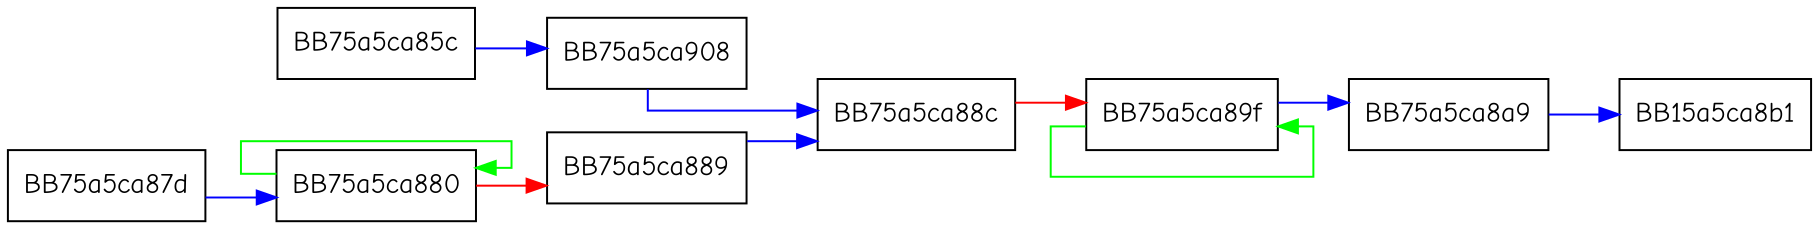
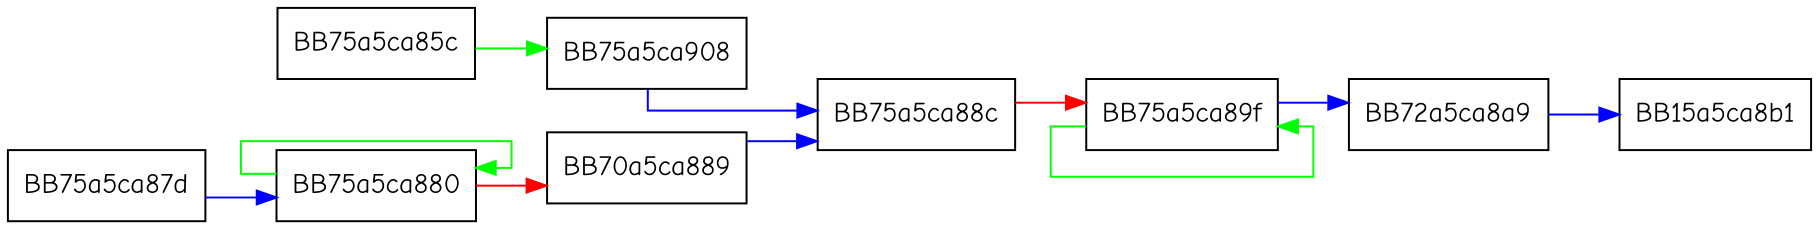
edge "BB75a5ca85c" -> "BB75a5ca908": color blue -> green
node "BB75a5ca8a9": label "BB75a5ca8a9" -> "BB72a5ca8a9"
node "BB75a5ca889": label "BB75a5ca889" -> "BB70a5ca889"
